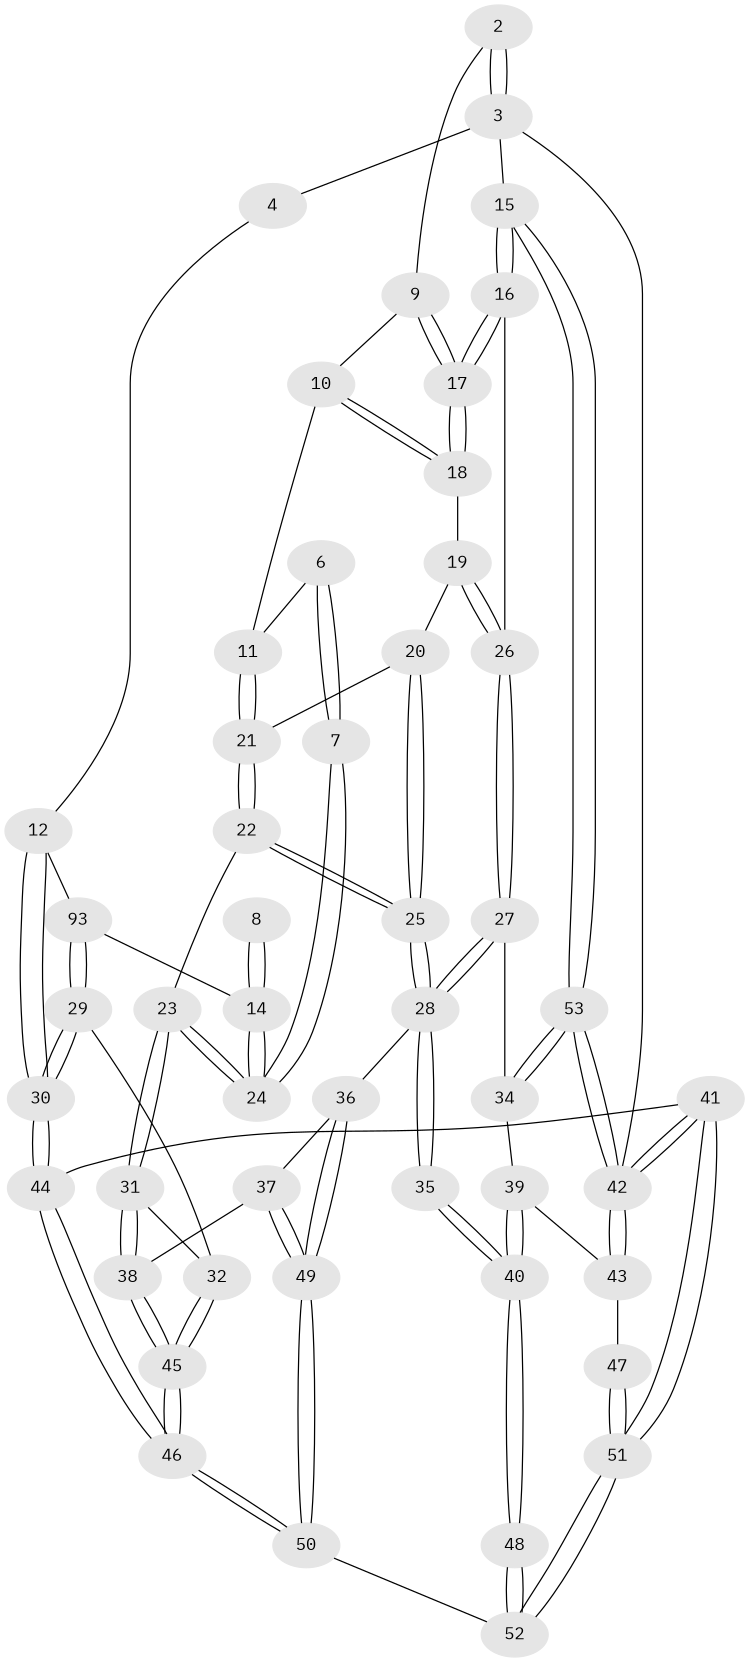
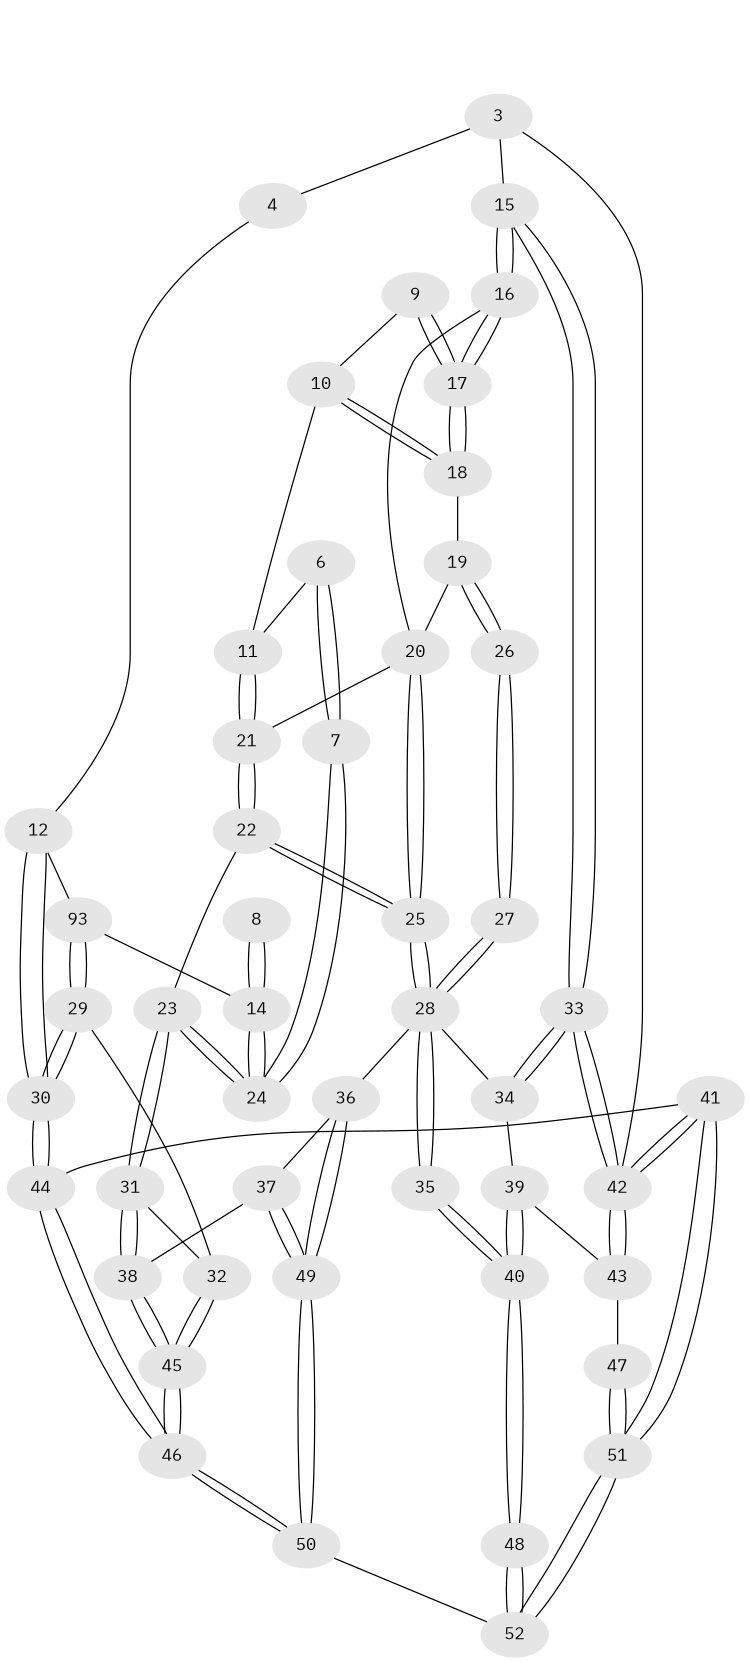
node "2": removed
edge "16" -- "26": now "16" -- "20"
edge "27" -- "34": now "28" -- "34"
node "53": label "53" -> "33"
